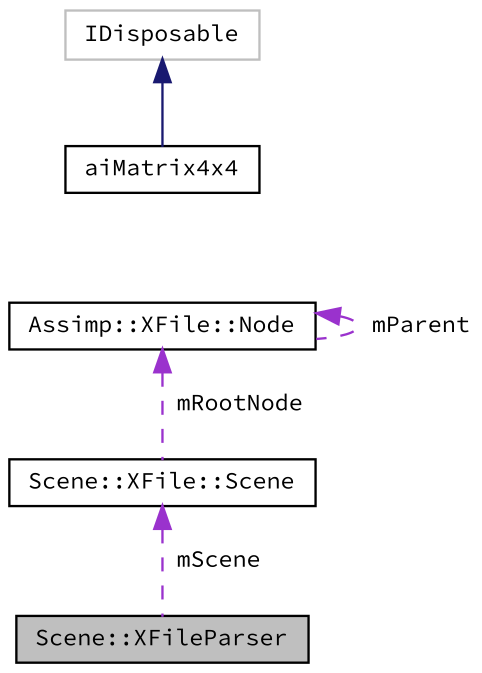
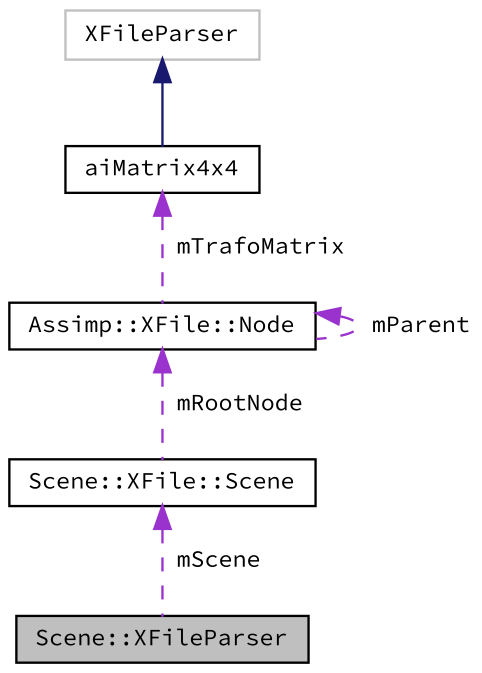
node "IDisposable": label "IDisposable" -> "XFileParser"
edge "Assimp::XFile::Node" -> "aiMatrix4x4": added, label "mTrafoMatrix"
